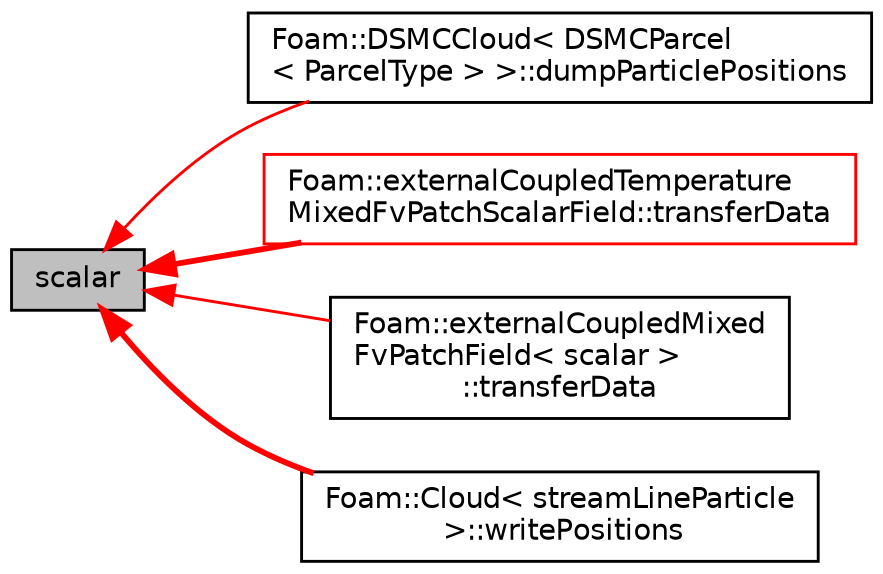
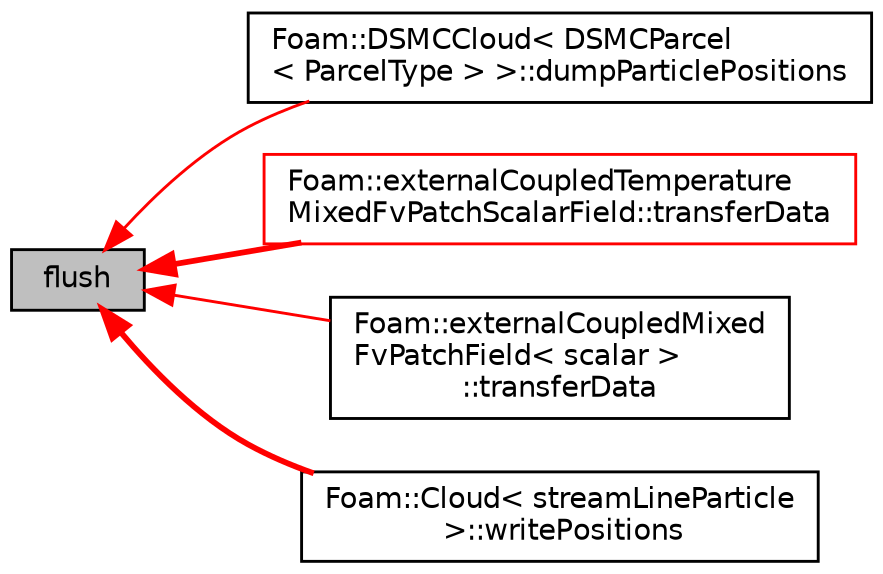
node "scalar": label "scalar" -> "flush"
